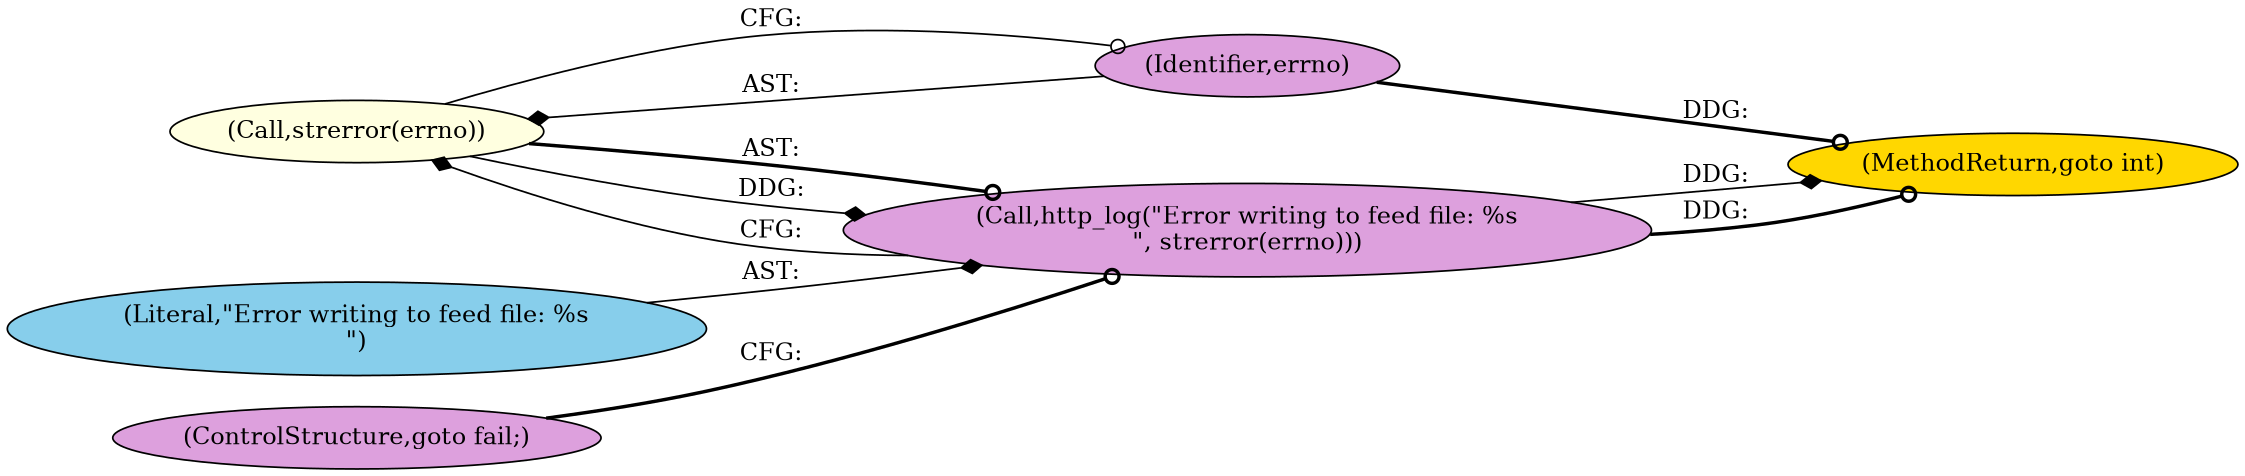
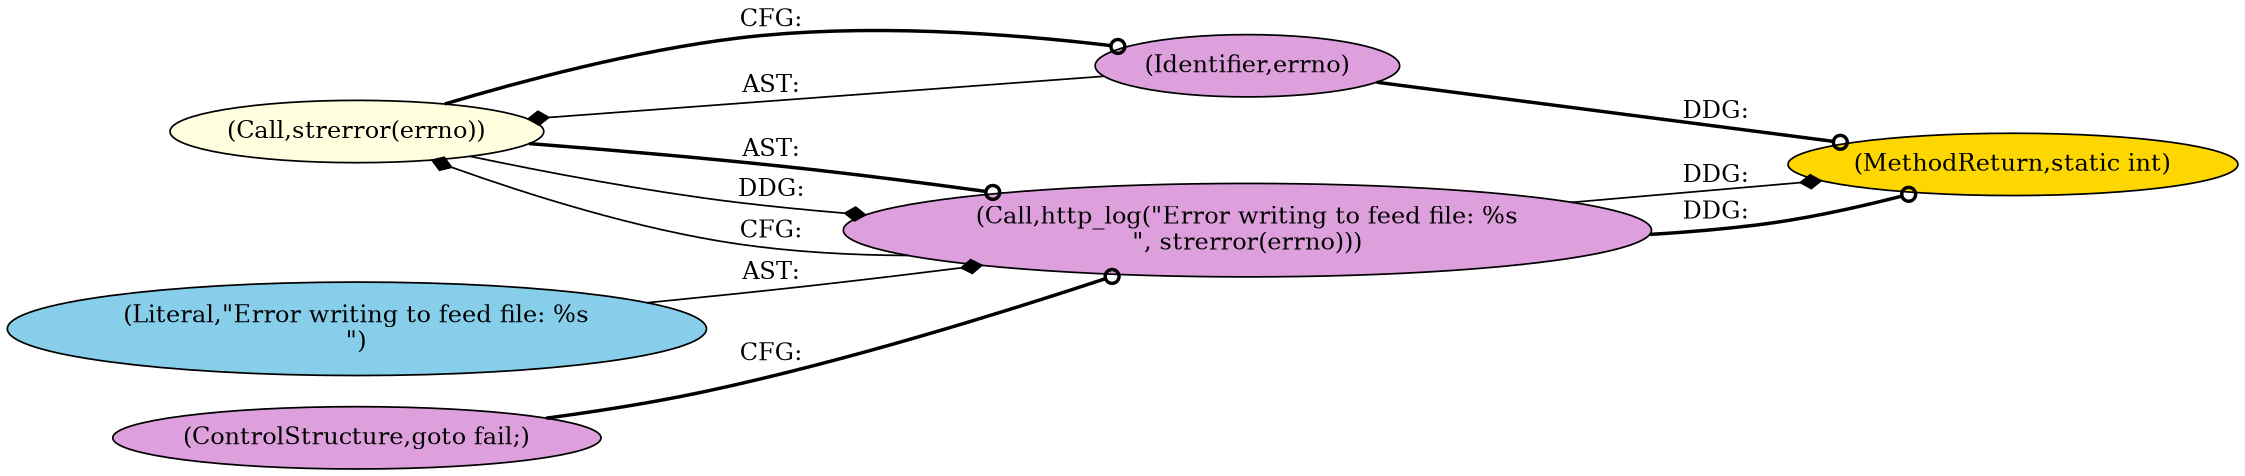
edge "(Call,strerror(errno))" -> "(Identifier,errno)": style solid -> bold
node "(MethodReturn,goto int)": label "(MethodReturn,goto int)" -> "(MethodReturn,static int)"
